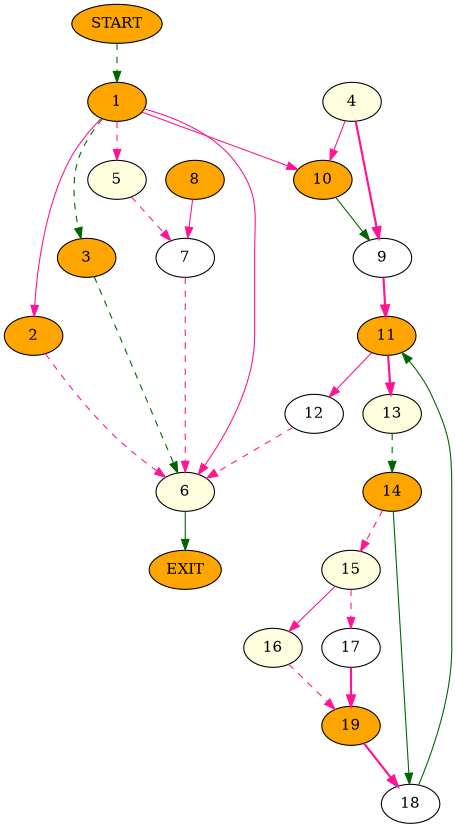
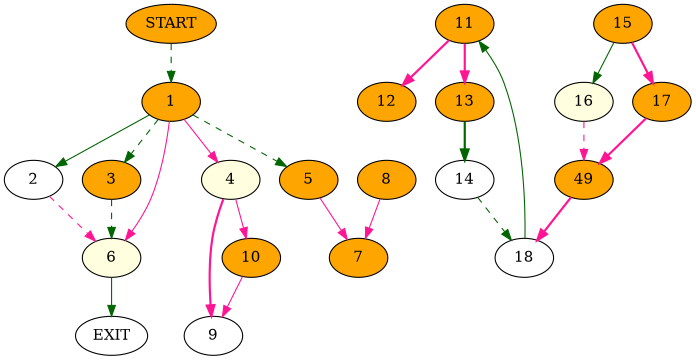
edge "1" -> "5": color deeppink -> darkgreen
edge "1" -> "10": now "1" -> "4"
node "5": fillcolor lightyellow -> orange
edge "1" -> "2": color deeppink -> darkgreen
edge "5" -> "7": style dashed -> solid
edge "10" -> "9": color darkgreen -> deeppink
node "7": fillcolor white -> orange
edge "9" -> "11": removed
node "2": fillcolor orange -> white
edge "7" -> "6": removed
edge "11" -> "12": style solid -> bold
node "12": fillcolor white -> orange
node "13": fillcolor lightyellow -> orange
edge "13" -> "14": style dashed -> bold
edge "12" -> "6": removed
node "14": fillcolor orange -> white
edge "14" -> "15": removed
node "EXIT": fillcolor orange -> white
node "15": fillcolor lightyellow -> orange
edge "15" -> "17": style dashed -> bold
edge "15" -> "16": color deeppink -> darkgreen
edge "14" -> "18": style solid -> dashed
node "17": fillcolor white -> orange
node "19": label "19" -> "49"
